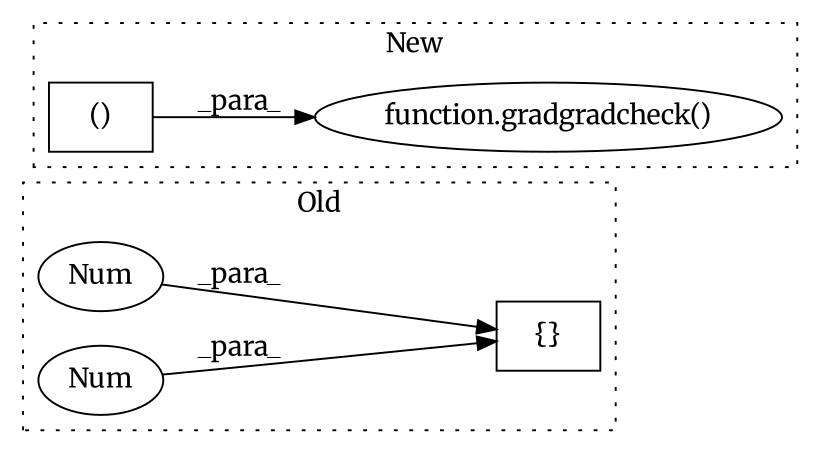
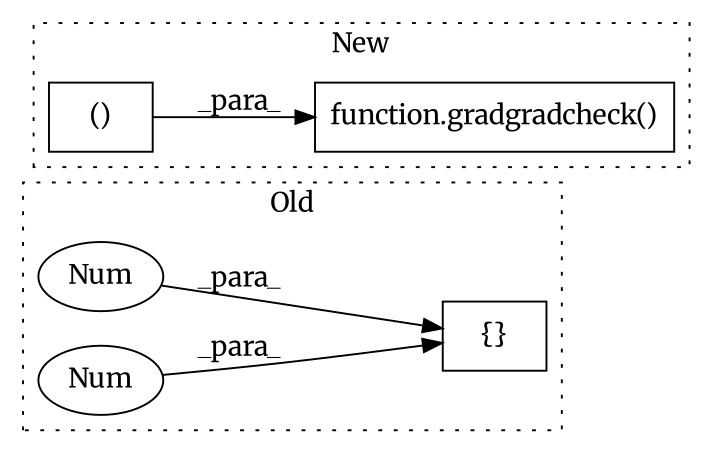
node "function.gradgradcheck()": shape ellipse -> box
